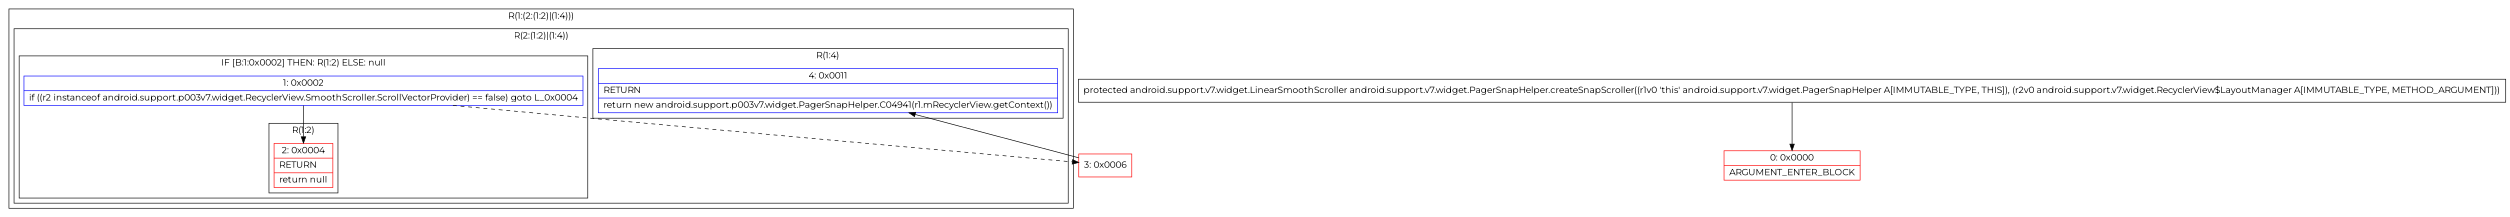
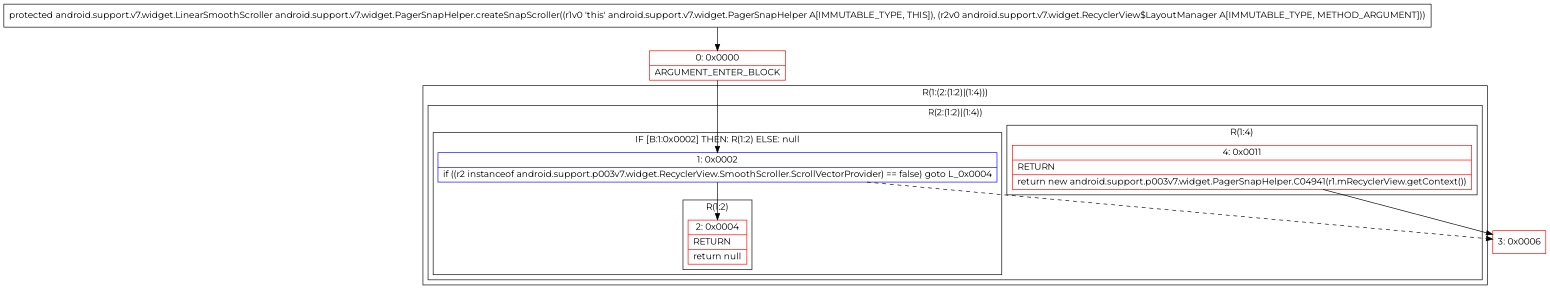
node "4: 0x0011": color blue -> red
edge "0: 0x0000" -> "1: 0x0002": added
edge "3: 0x0006" -> "4: 0x0011": reversed
